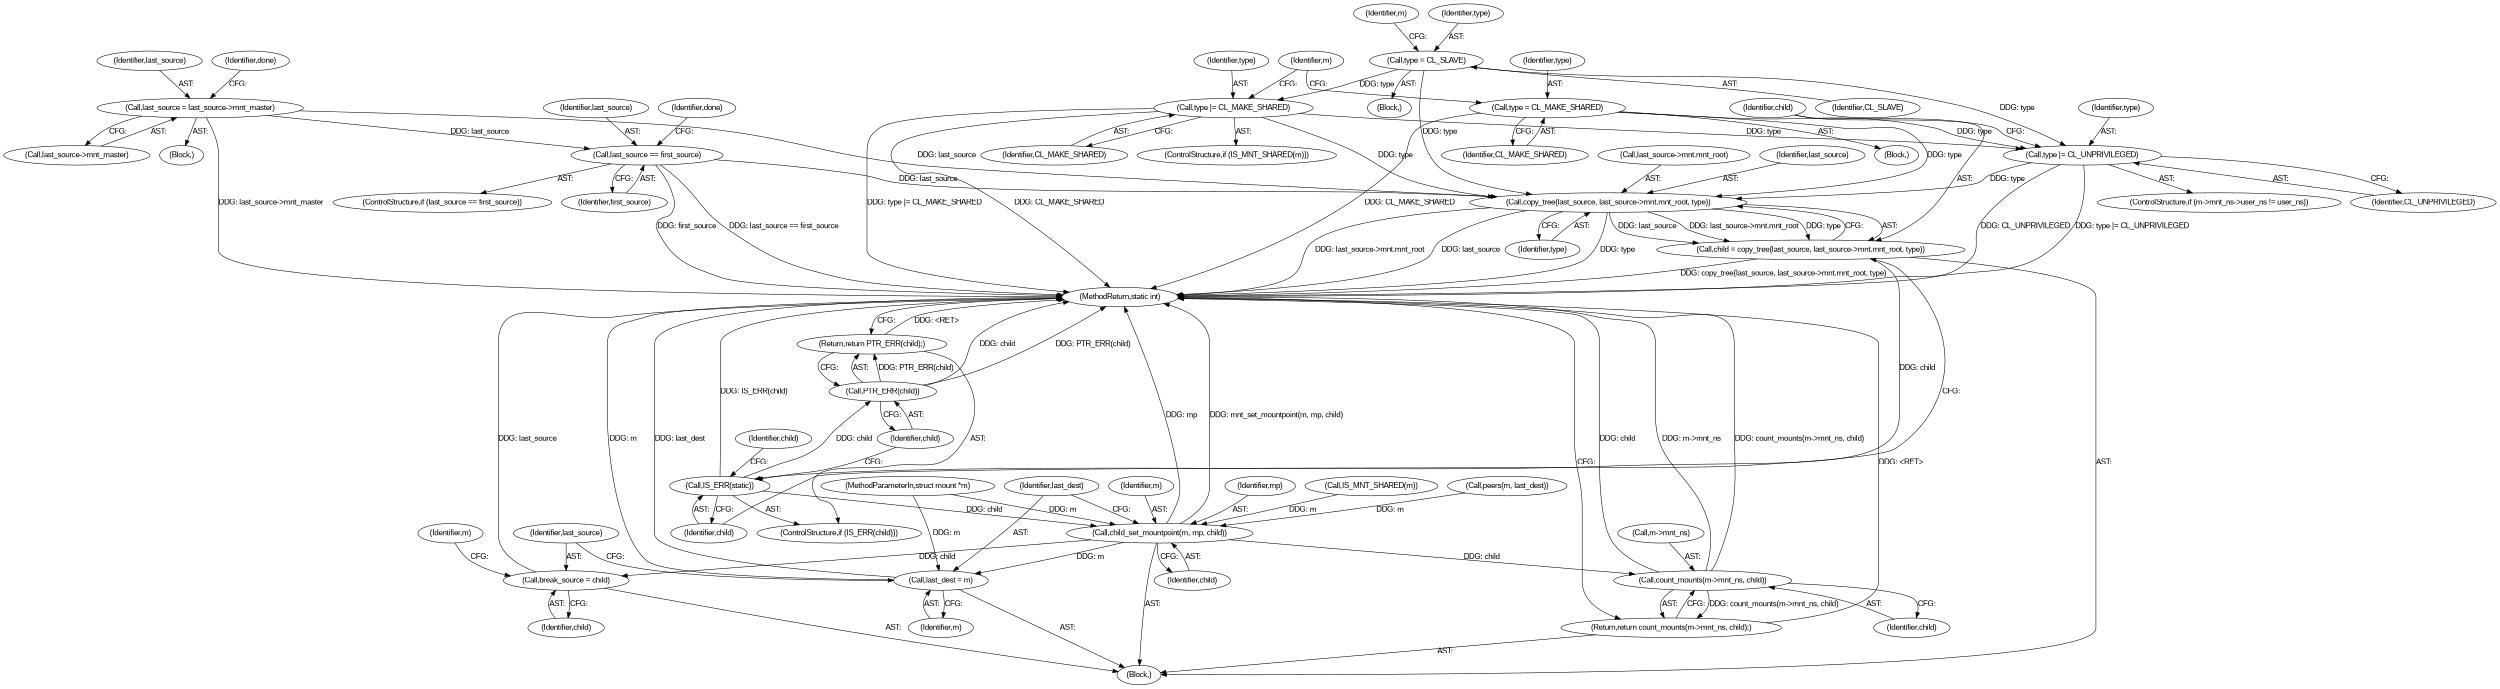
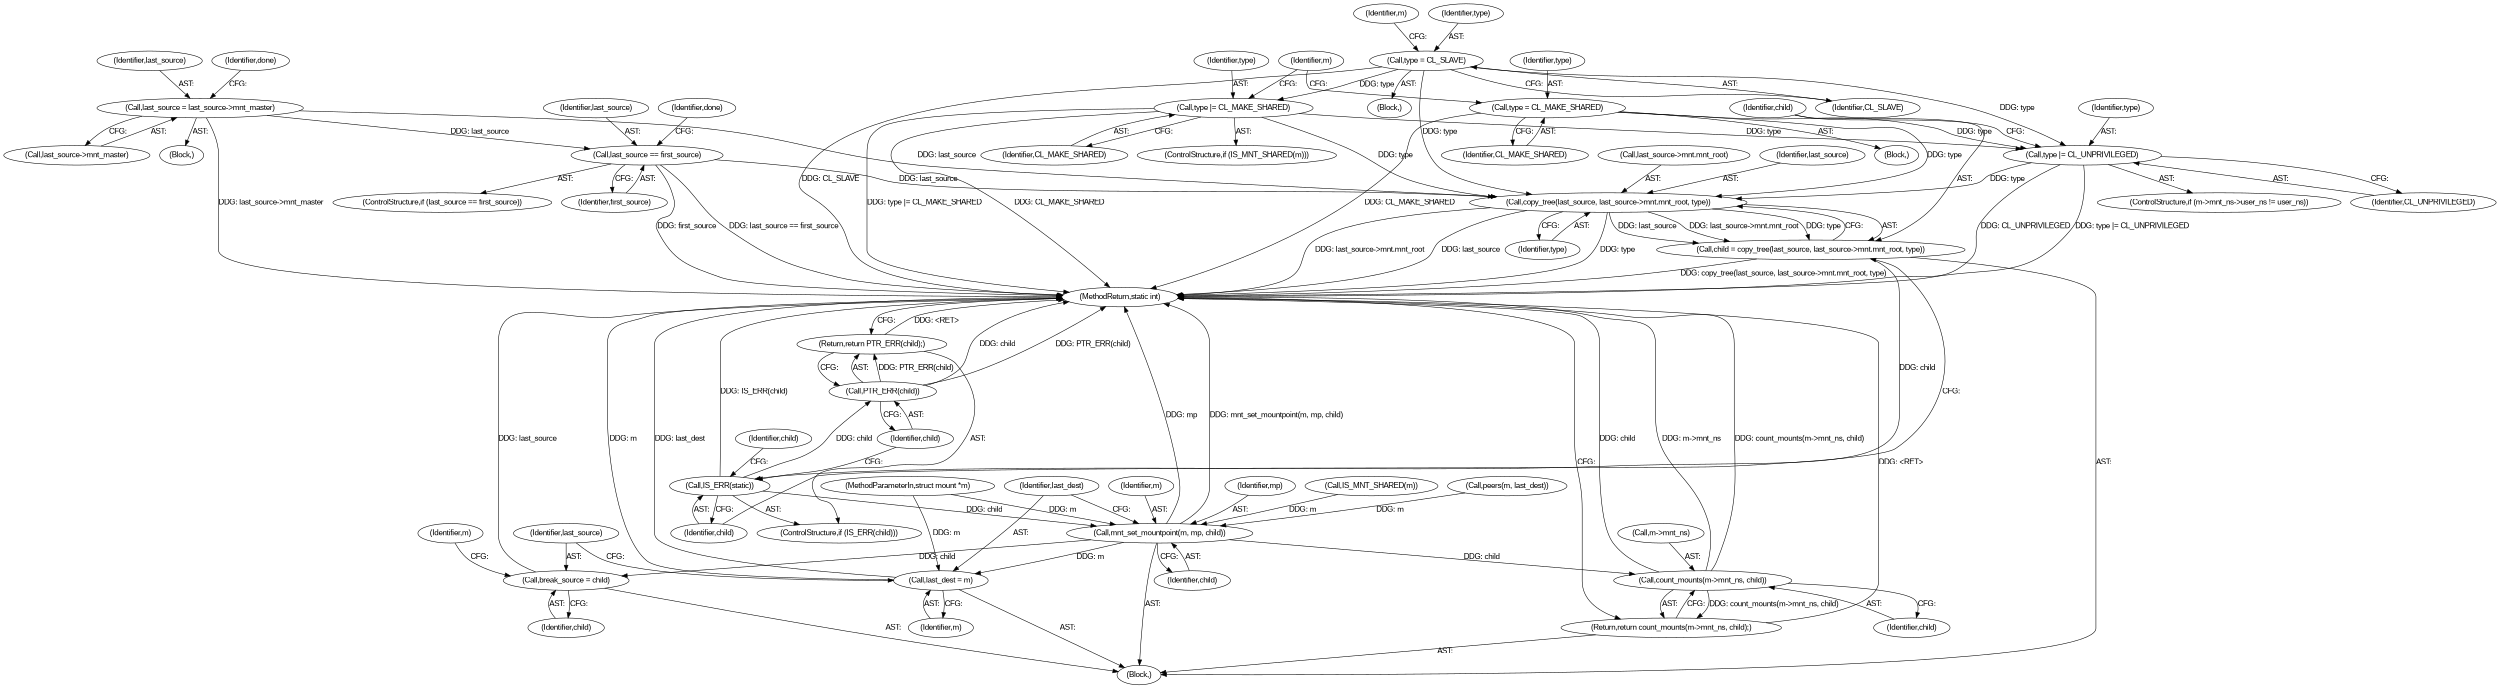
edge "(Call,type = CL_SLAVE)" -> "(Identifier,CL_SLAVE)": added, label "CFG:"
edge "(Call,type = CL_SLAVE)" -> "(MethodReturn,static int)": added, label "DDG: CL_SLAVE"
node "(Call,child_set_mountpoint(m, mp, child))": label "(Call,child_set_mountpoint(m, mp, child))" -> "(Call,mnt_set_mountpoint(m, mp, child))"
